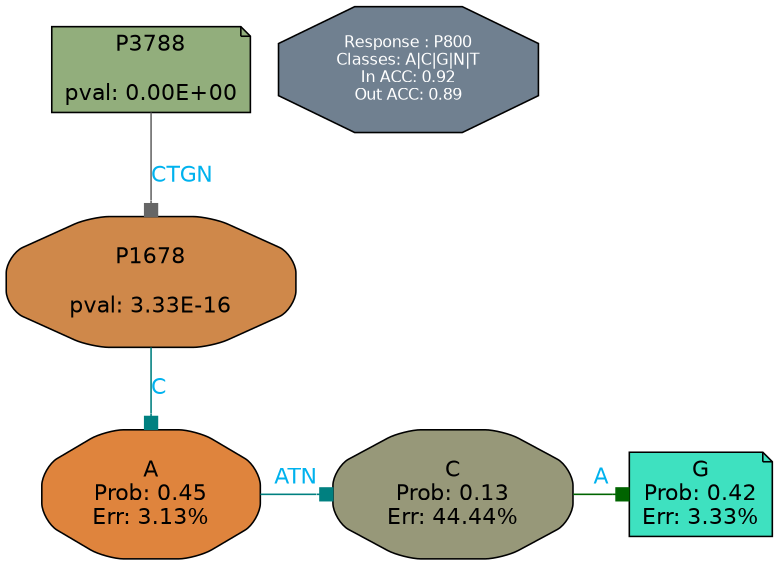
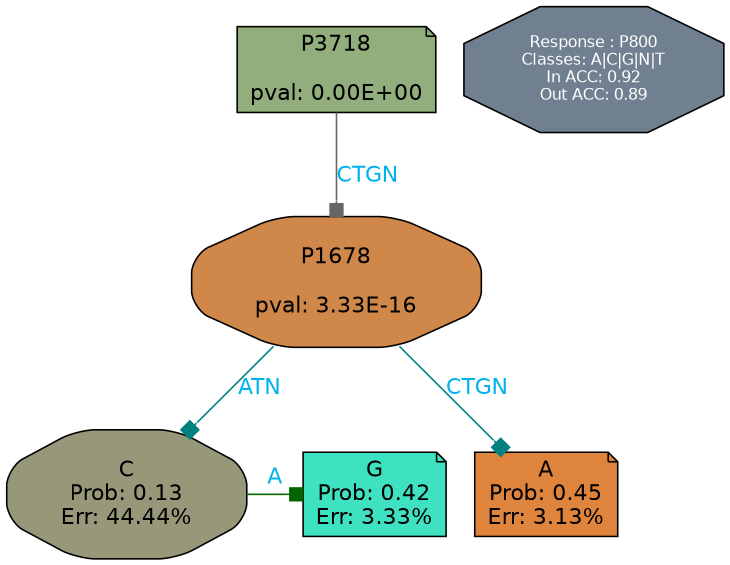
node "P3788 pval: 0.00E+00": label "P3788 pval: 0.00E+00" -> "P3718 pval: 0.00E+00"
edge "P1678 pval: 3.33E-16" -> "A Prob: 0.45 Err: 3.13%": label "C" -> "CTGN"
node "A Prob: 0.45 Err: 3.13%": shape octagon -> note
edge "A Prob: 0.45 Err: 3.13%" -> "C Prob: 0.13 Err: 44.44%": now "P1678 pval: 3.33E-16" -> "C Prob: 0.13 Err: 44.44%"
